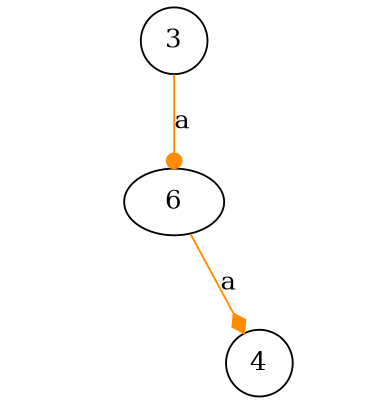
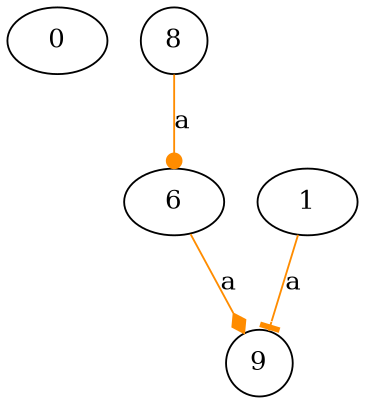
node "0": added
node "3": label "3" -> "8"
node "1": added
node "4": label "4" -> "9"
